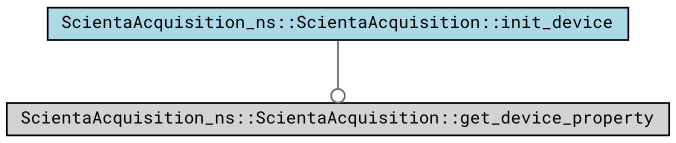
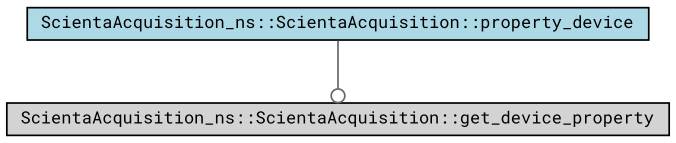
node "ScientaAcquisition_ns::ScientaAcquisition::init_device": label "ScientaAcquisition_ns::ScientaAcquisition::init_device" -> "ScientaAcquisition_ns::ScientaAcquisition::property_device"
